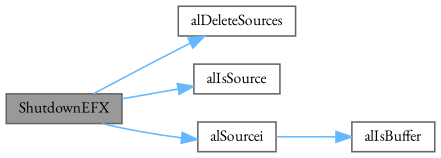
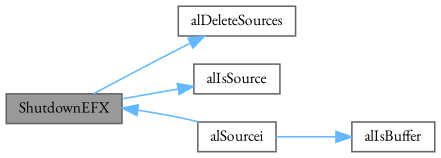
edge "ShutdownEFX" -> "alSourcei": reversed
